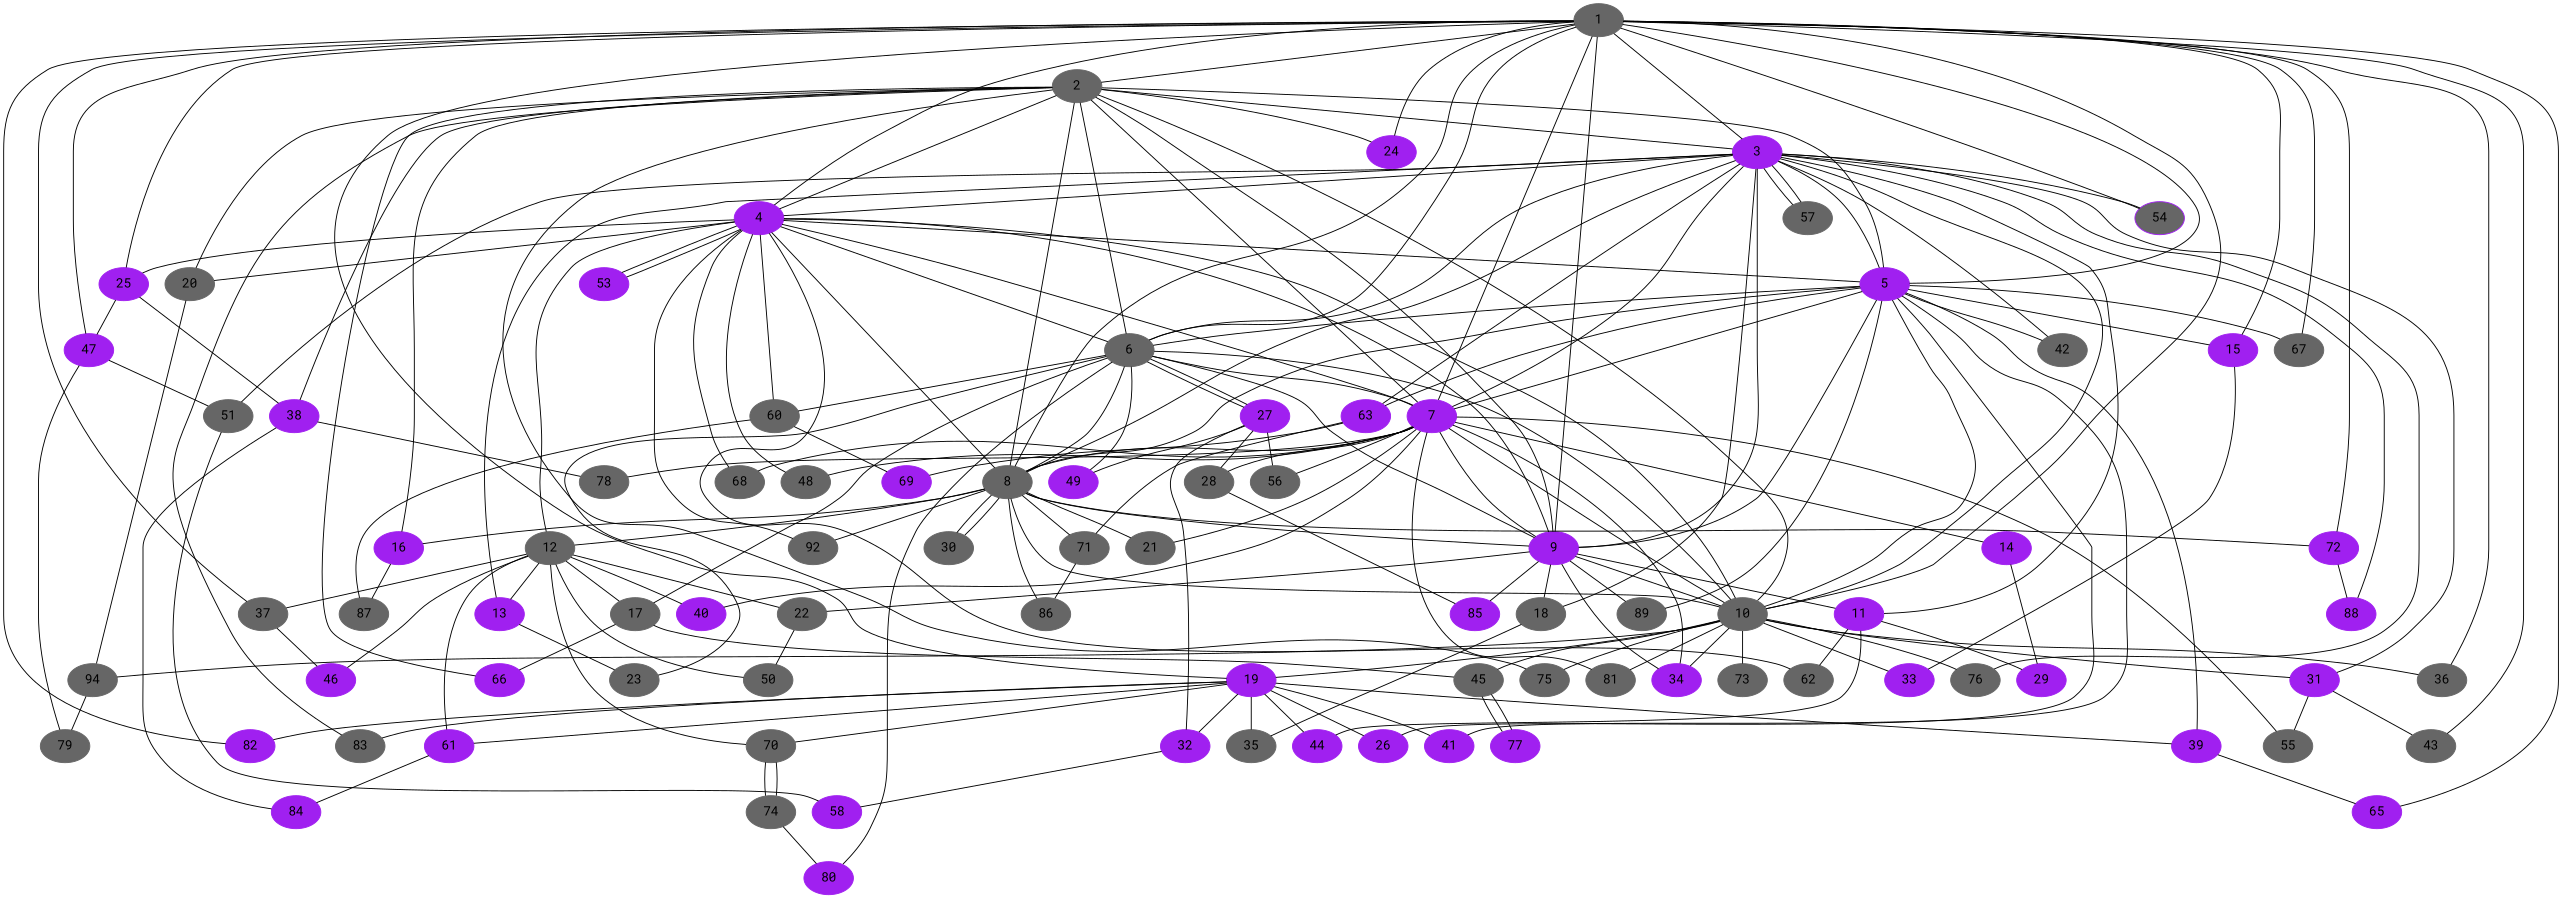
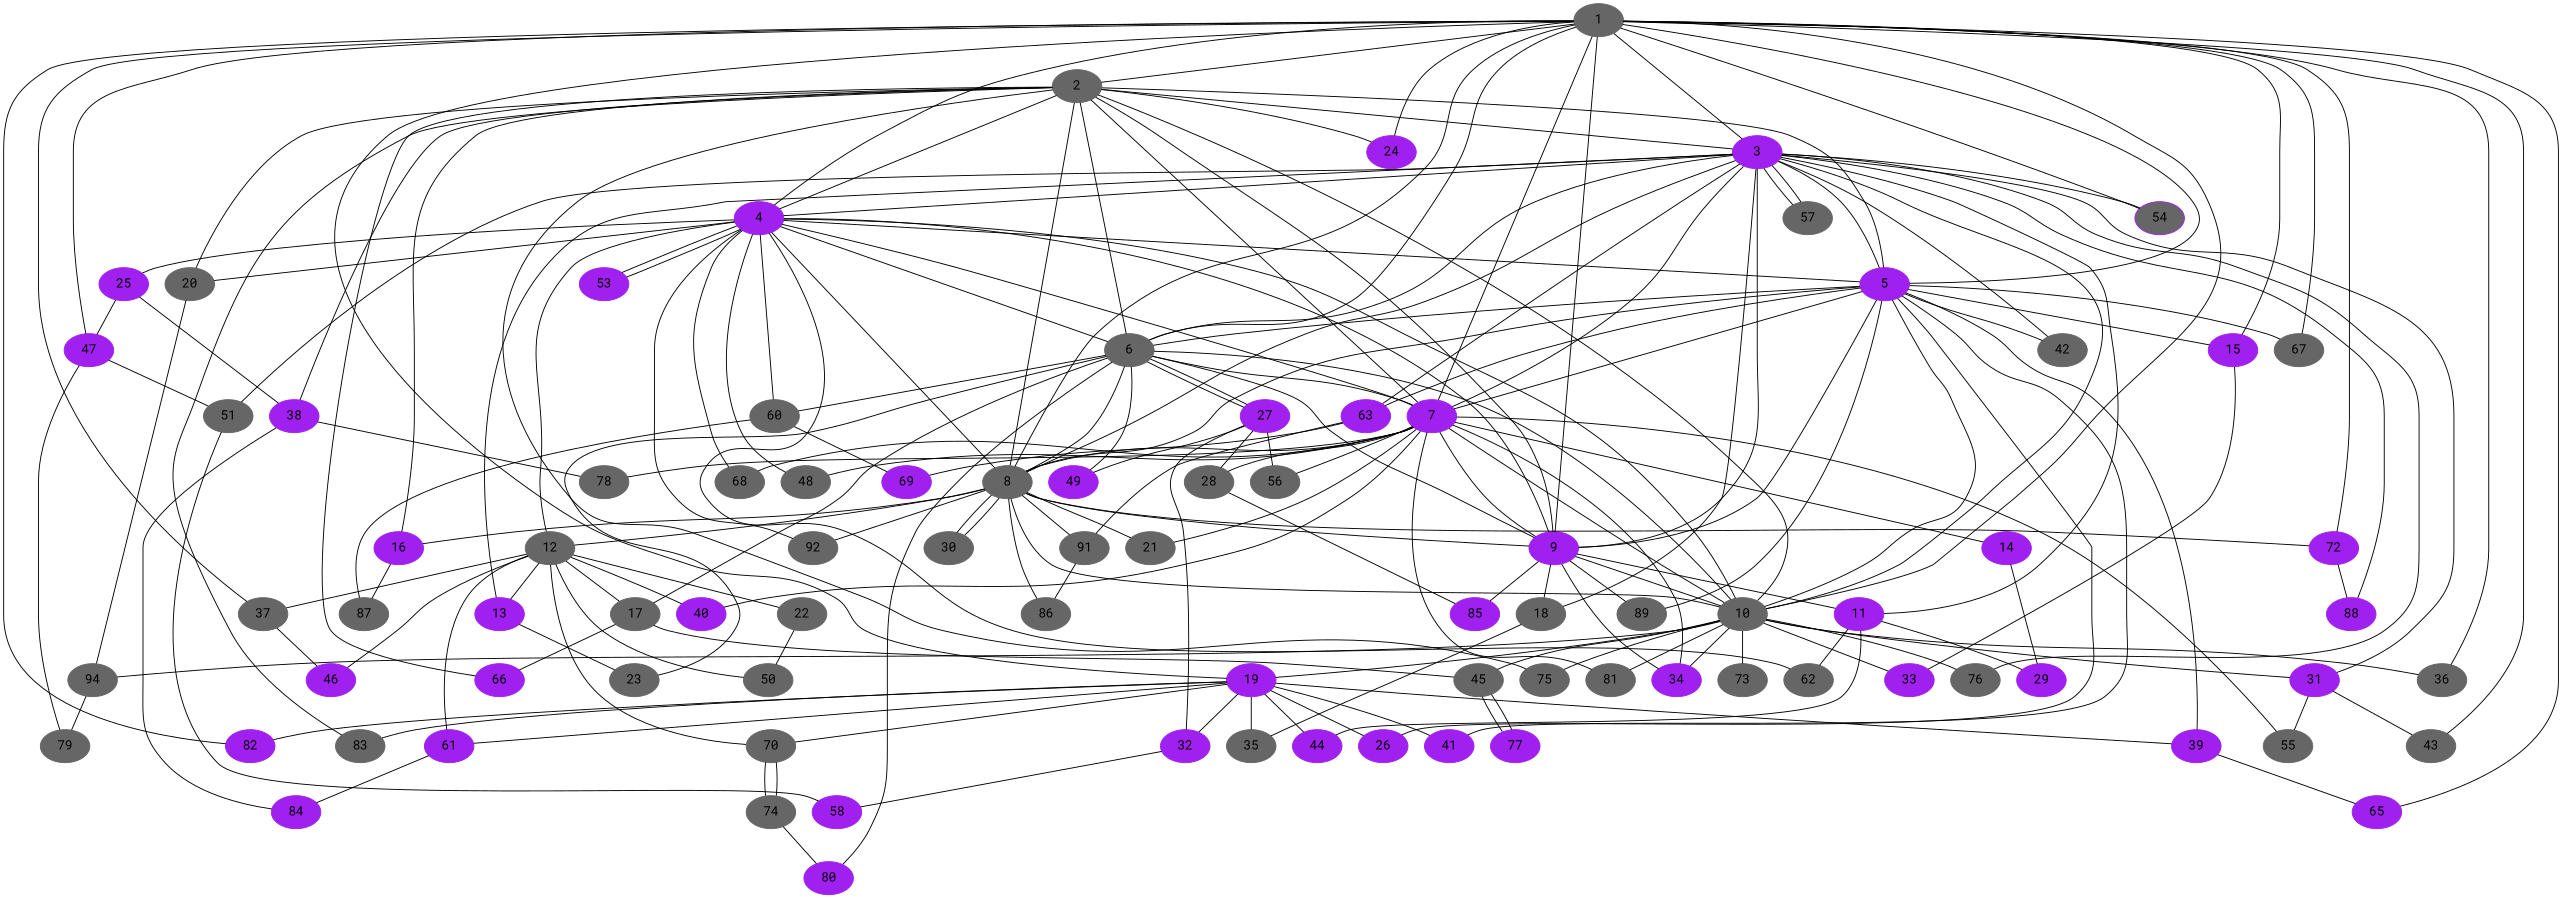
edge "1" -- "25": removed
node "71": label "71" -> "91"
edge "9" -- "22": removed
